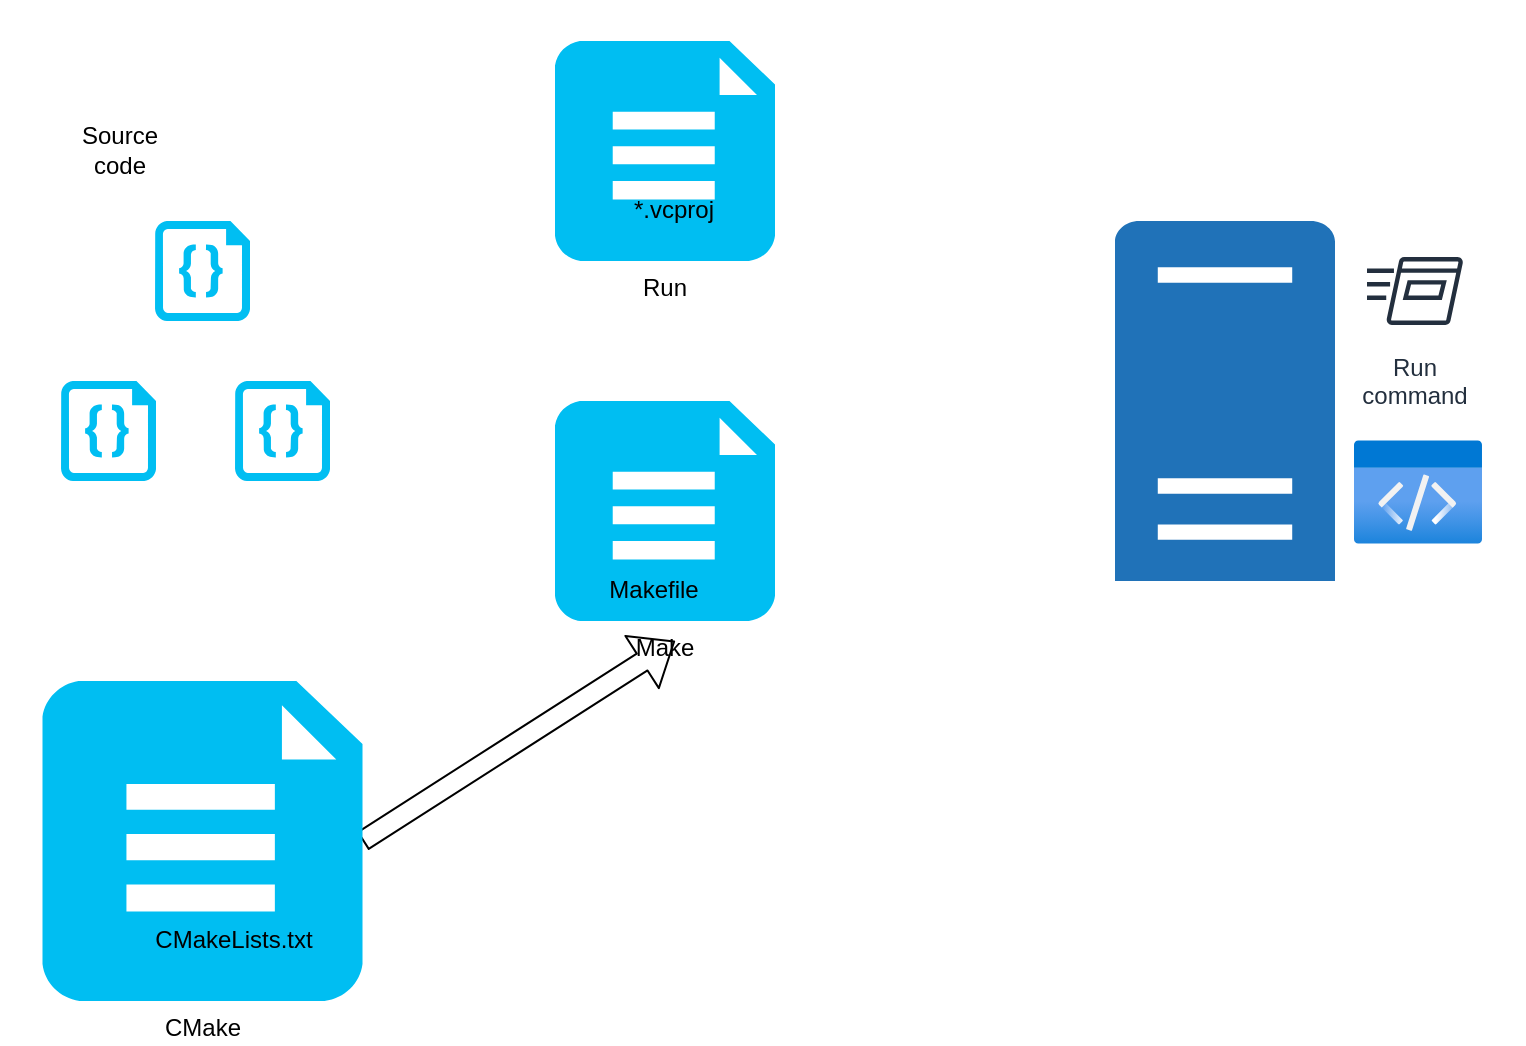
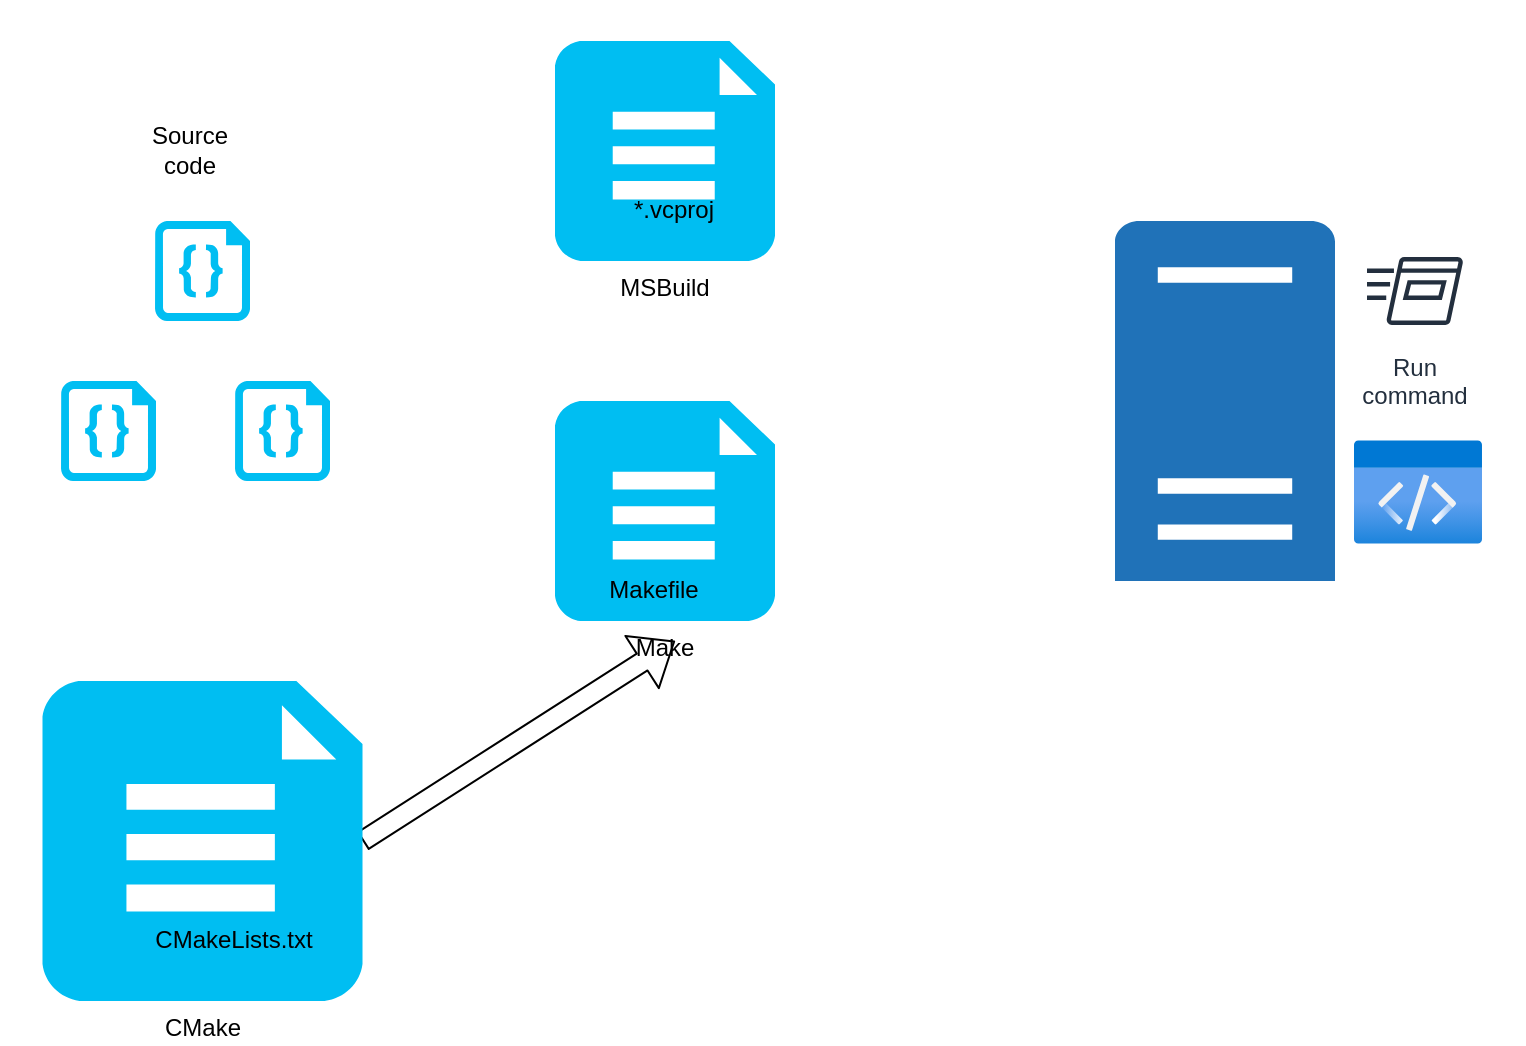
node "Source code": moved (120, 151) -> (190, 151)
node "Run": label "Run" -> "MSBuild"
